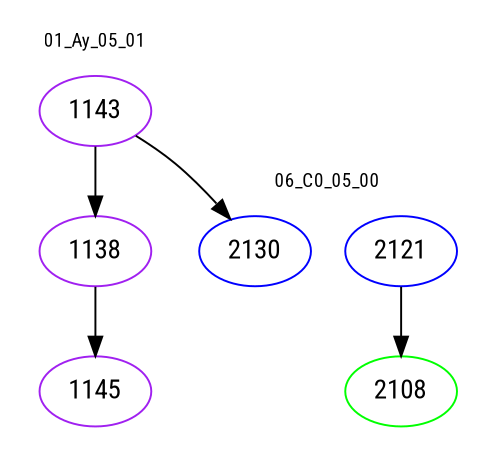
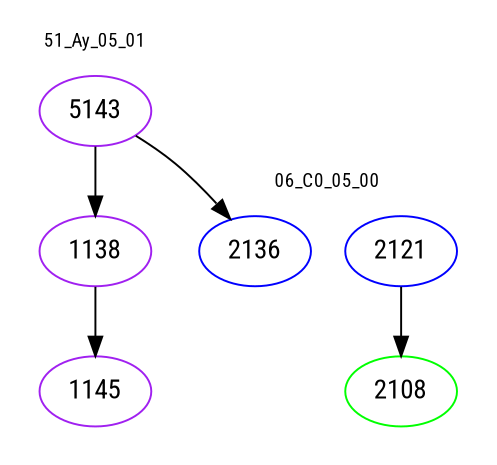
cluster "01_Ay_05_01": label "01_Ay_05_01" -> "51_Ay_05_01"
node "1143": label "1143" -> "5143"
node "2130": label "2130" -> "2136"
